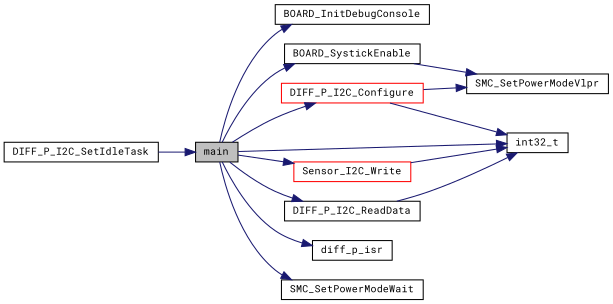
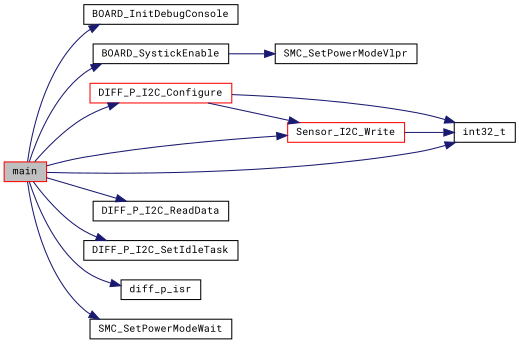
edge "DIFF_P_I2C_Configure" -> "SMC_SetPowerModeVlpr": now "DIFF_P_I2C_Configure" -> "Sensor_I2C_Write"
edge "DIFF_P_I2C_SetIdleTask" -> "main": reversed
node "main": color black -> red
edge "DIFF_P_I2C_ReadData" -> "int32_t": removed
